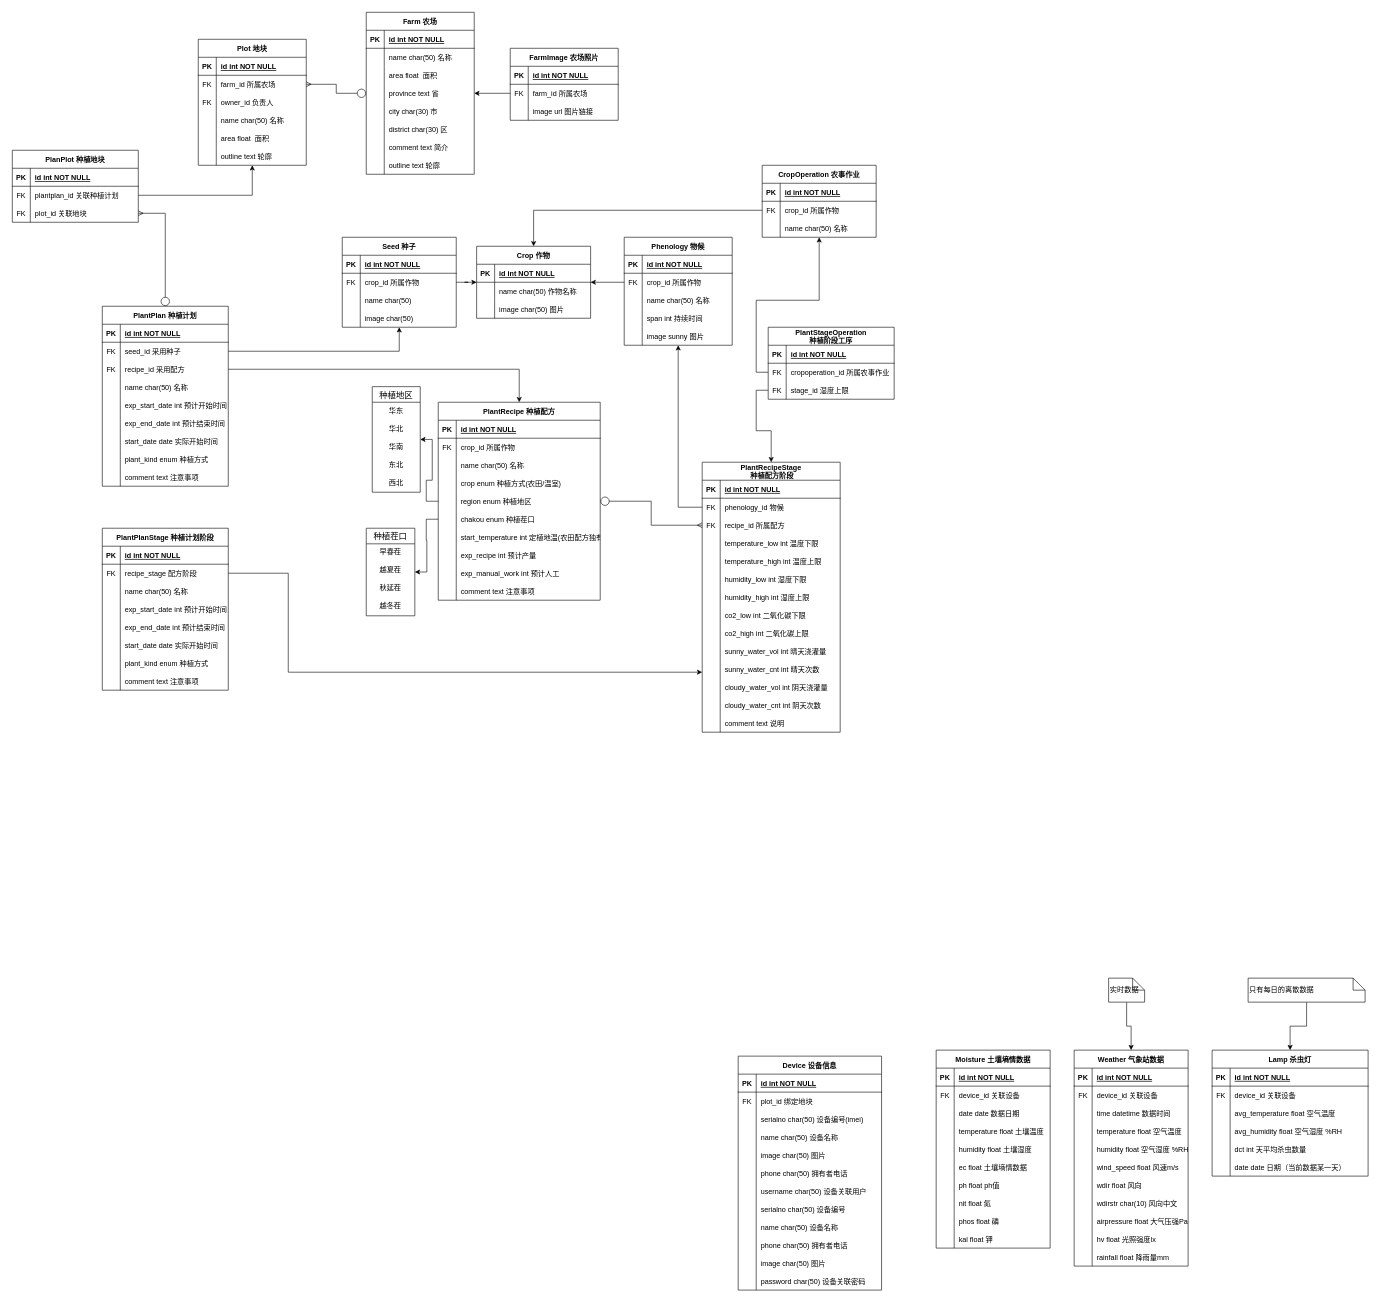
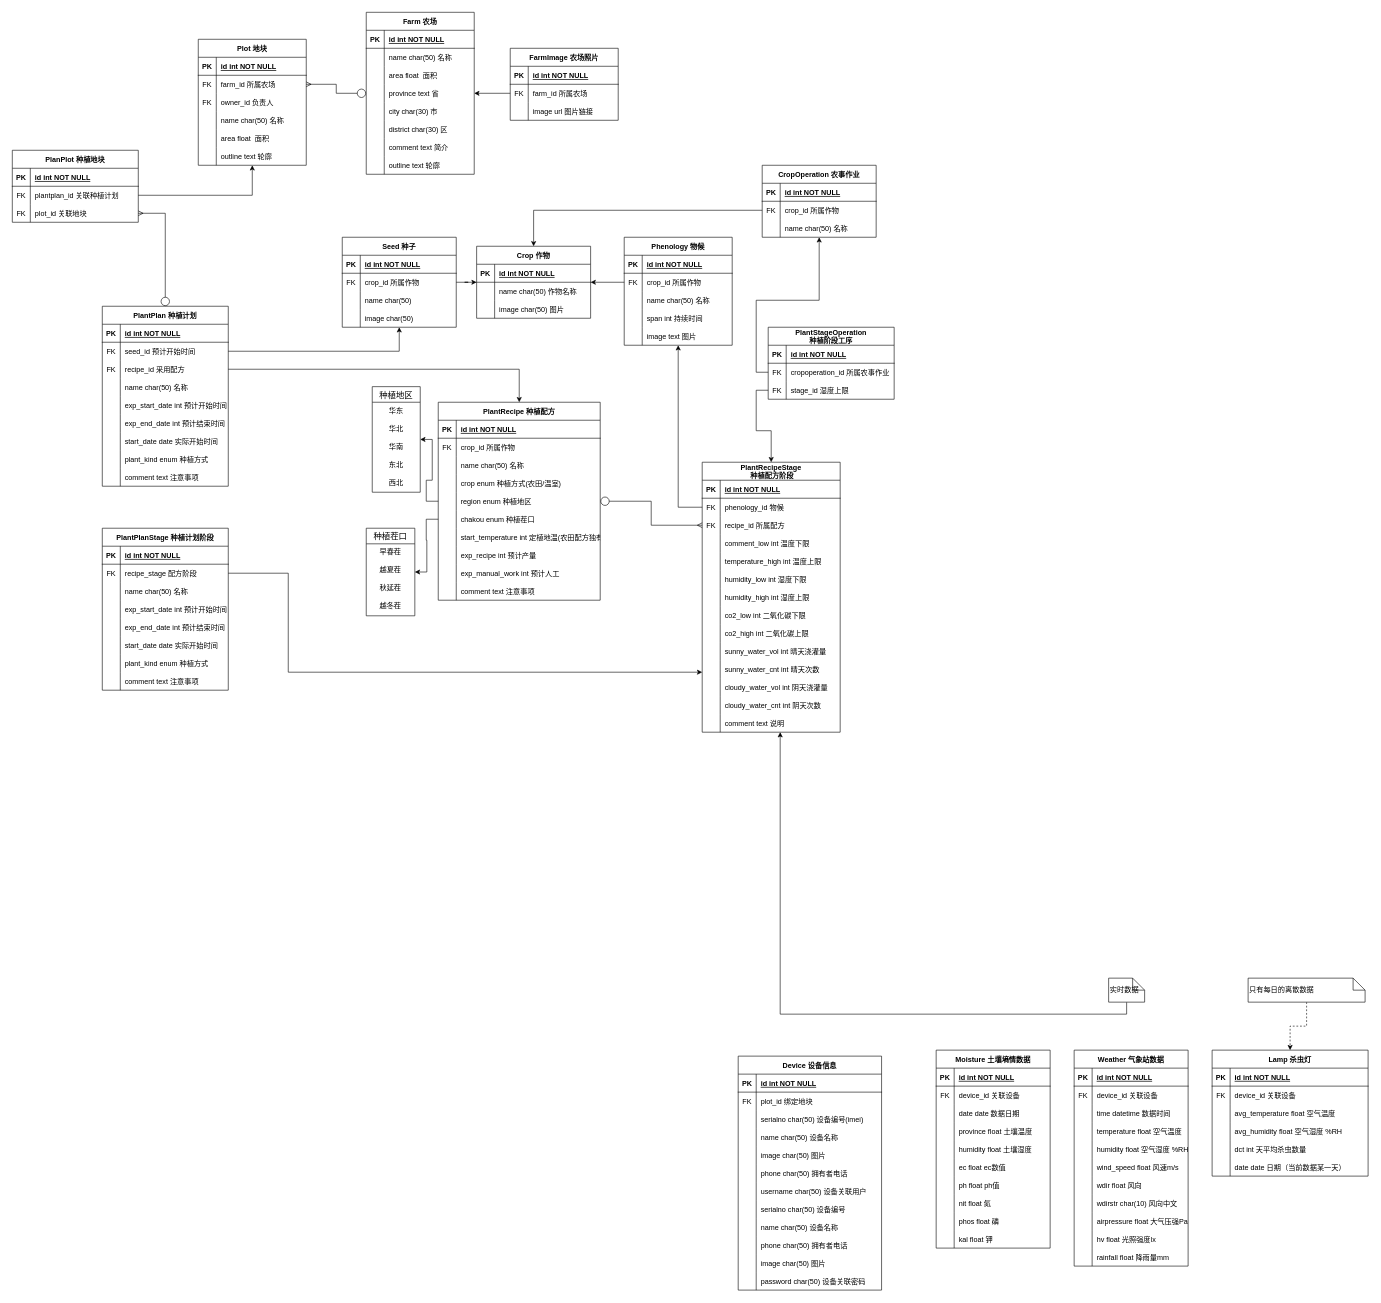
node "image sunny 图片": label "image sunny 图片" -> "image text 图片"
node "seed_id 采用种子": label "seed_id 采用种子" -> "seed_id 预计开始时间"
node "temperature_low int 温度下限": label "temperature_low int 温度下限" -> "comment_low int 温度下限"
edge "实时数据" -> "Weather 气象站数据": now "实时数据" -> "comment text 说明"
edge "只有每日的离散数据" -> "Lamp 杀虫灯": style solid -> dashed
node "temperature float 土壤温度": label "temperature float 土壤温度" -> "province float 土壤温度"
node "ec float 土壤墒情数据": label "ec float 土壤墒情数据" -> "ec float ec数值"
